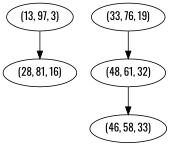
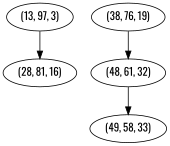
node "(33, 76, 19)": label "(33, 76, 19)" -> "(38, 76, 19)"
node "(46, 58, 33)": label "(46, 58, 33)" -> "(49, 58, 33)"
